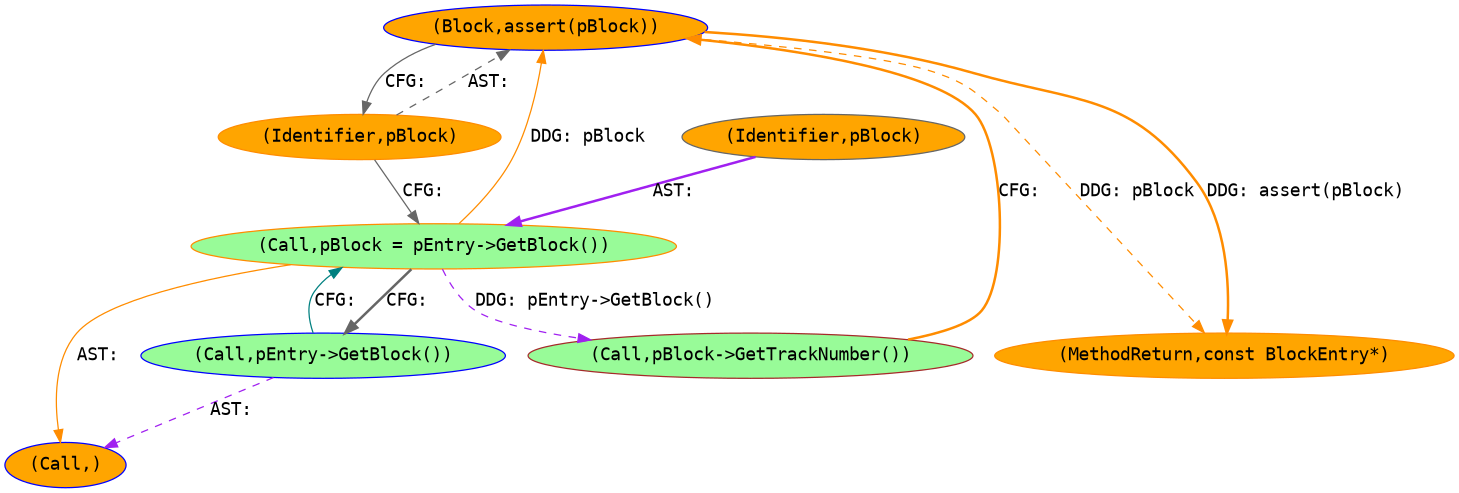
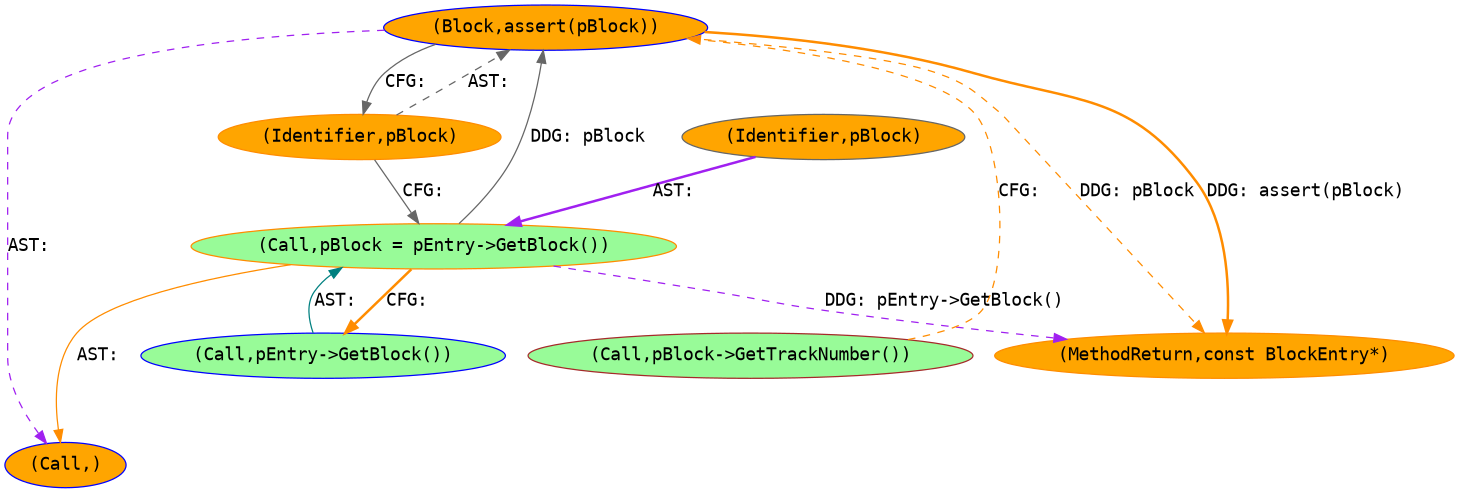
edge "(Call,pBlock->GetTrackNumber())" -> "(Block,assert(pBlock))": style bold -> dashed
edge "(Call,pBlock = pEntry->GetBlock())" -> "(Block,assert(pBlock))": color darkorange -> gray40
edge "(Call,pBlock = pEntry->GetBlock())" -> "(Call,pEntry->GetBlock())": color gray40 -> darkorange
edge "(Call,pEntry->GetBlock())" -> "(Call,pBlock = pEntry->GetBlock())": label "CFG: " -> "AST: "
edge "(Call,pBlock = pEntry->GetBlock())" -> "(Call,pBlock->GetTrackNumber())": now "(Call,pBlock = pEntry->GetBlock())" -> "(MethodReturn,const BlockEntry*)"
edge "(Call,pEntry->GetBlock())" -> "(Call,)": now "(Block,assert(pBlock))" -> "(Call,)"
